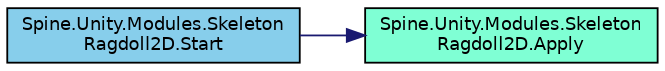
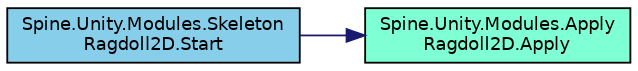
node "Spine.Unity.Modules.Skeleton Ragdoll2D.Apply": label "Spine.Unity.Modules.Skeleton Ragdoll2D.Apply" -> "Spine.Unity.Modules.Apply Ragdoll2D.Apply"
